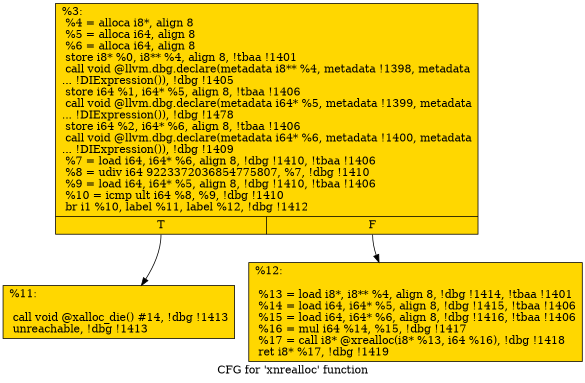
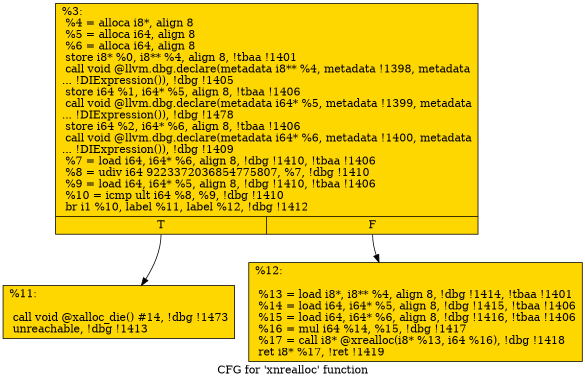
node "%11:": text "call void @xalloc_die() #14, !dbg !1413" -> "call void @xalloc_die() #14, !dbg !1473"
node "%12:": text "ret i8* %17, !dbg !1419" -> "ret i8* %17, !ret !1419"
